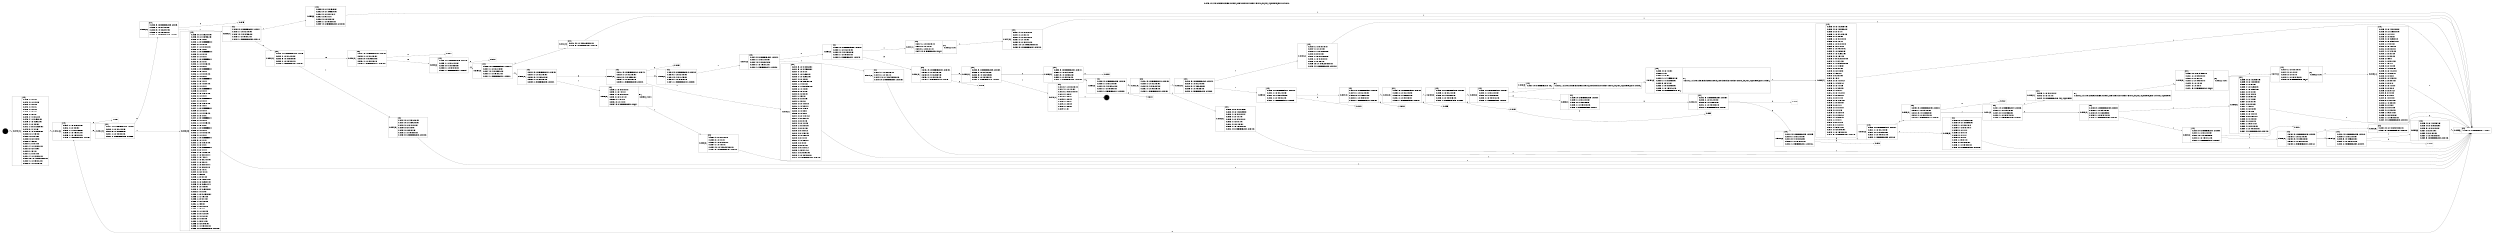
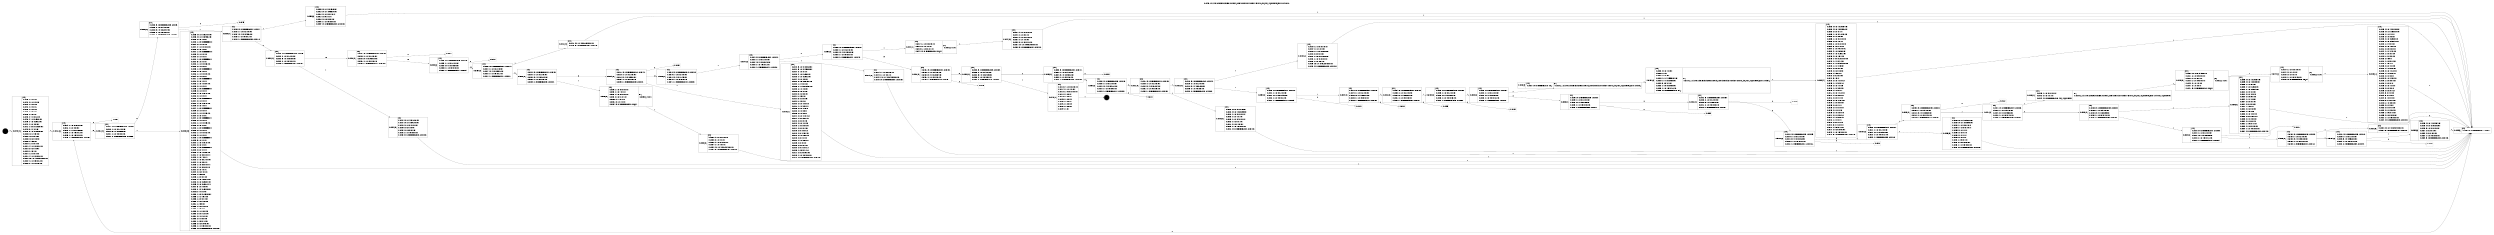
edge "0x4024c5" -> "0x401eef": now "0x401ae8 [28]" -> "0x401eef"
